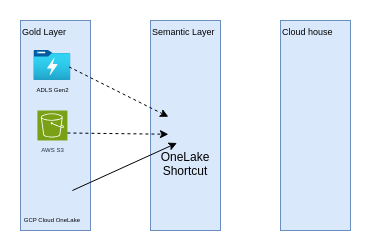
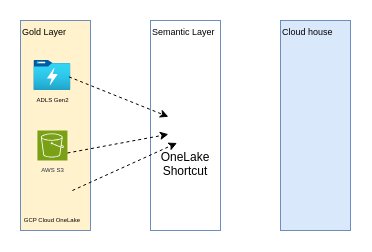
node "Gold Layer": fillcolor #dae8fc -> #fff2cc
node "Semantic Layer": fillcolor #dae8fc -> #ffffff
node "ADLS Gen2": moved (52, 66) -> (52, 76)
node "AWS S3": moved (52, 126) -> (52, 146)
edge "GCP Cloud OneLake" -> "OneLake Shortcut": style solid -> dashed
